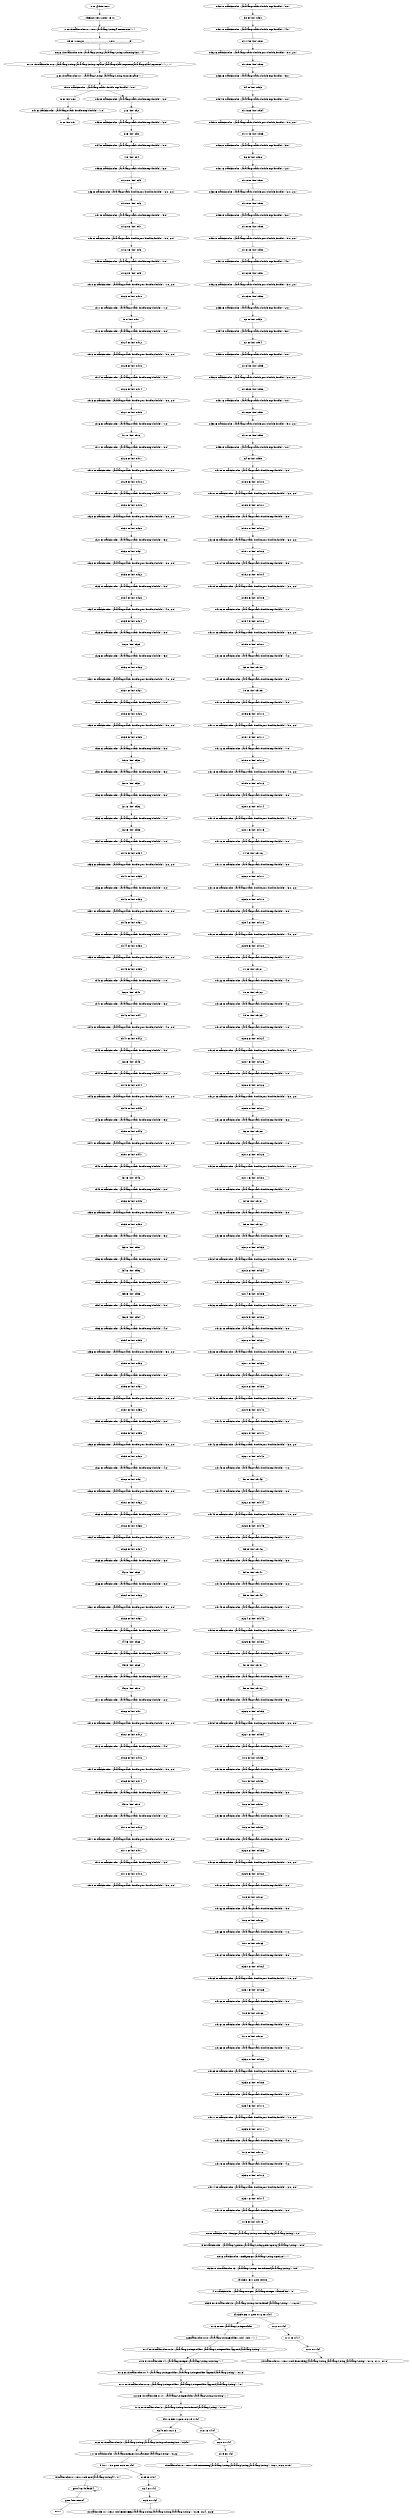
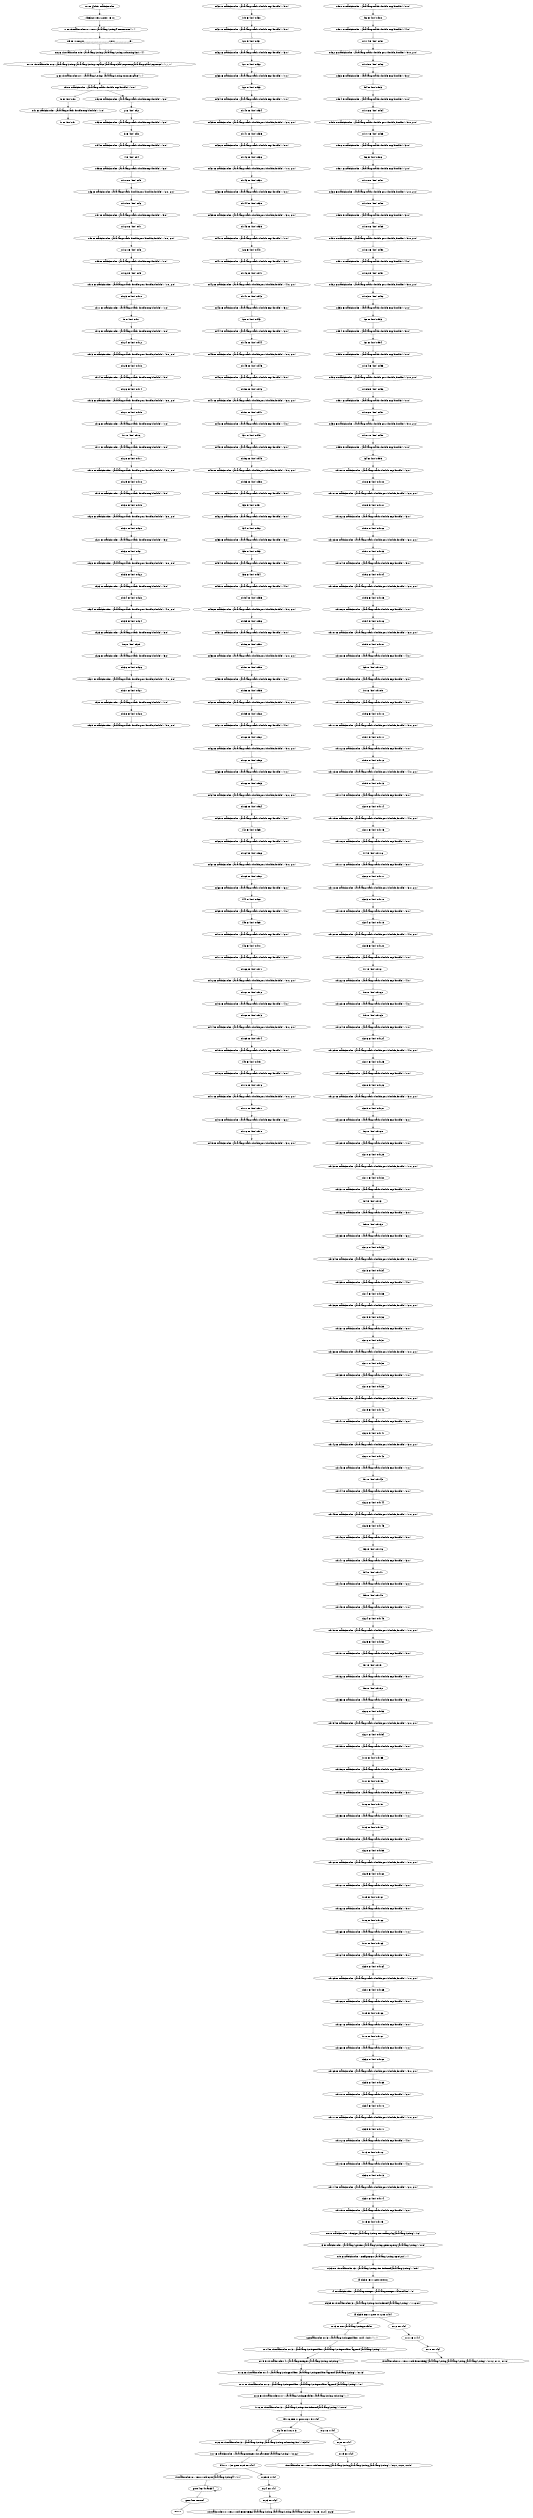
node "r0 := @this: vRW": label "r0 := @this: vRW" -> "r0 := @this: staticinvoke"
node "$i139 = (int) $d29": removed
